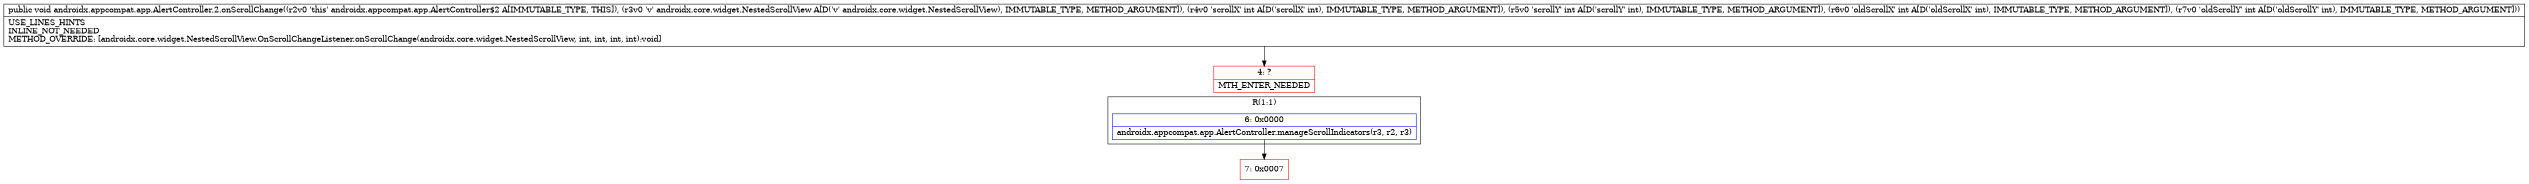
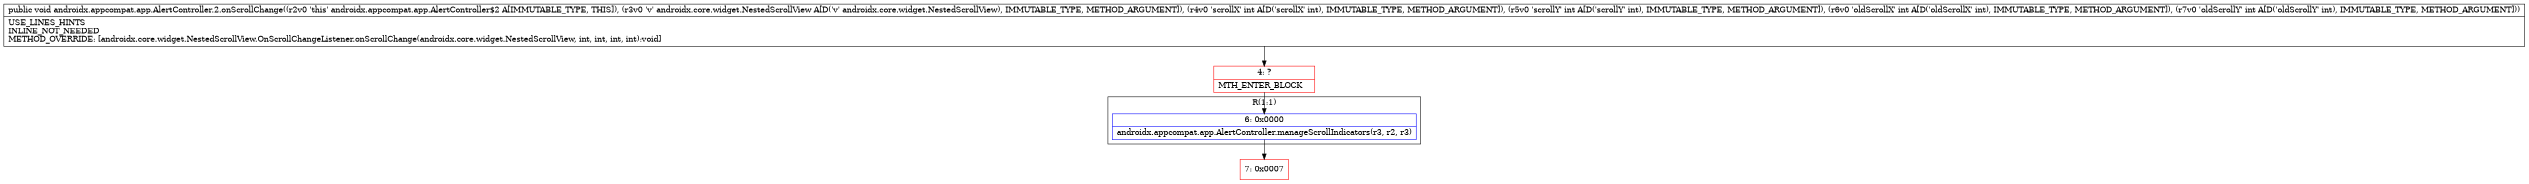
node "4: ?": text "MTH_ENTER_NEEDED" -> "MTH_ENTER_BLOCK"
edge "4: ?" -> "6: 0x0000": added
